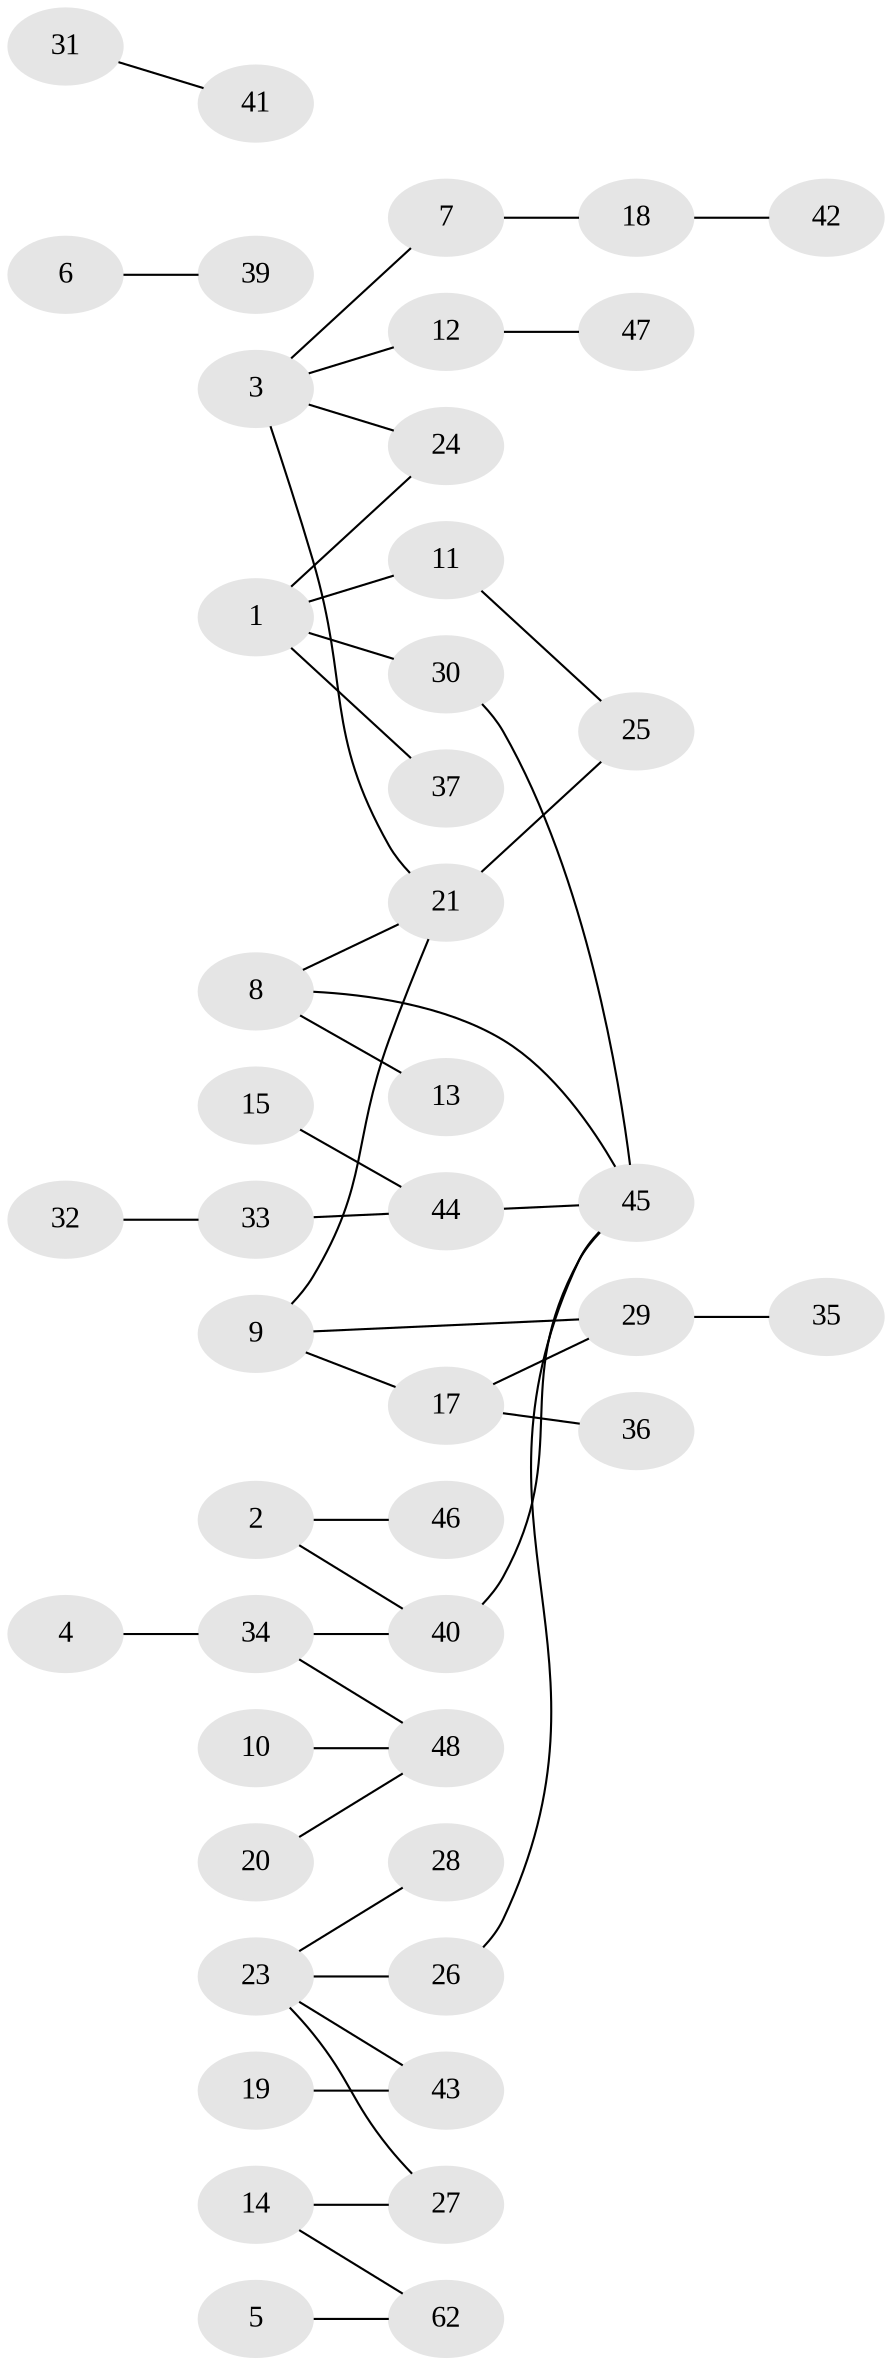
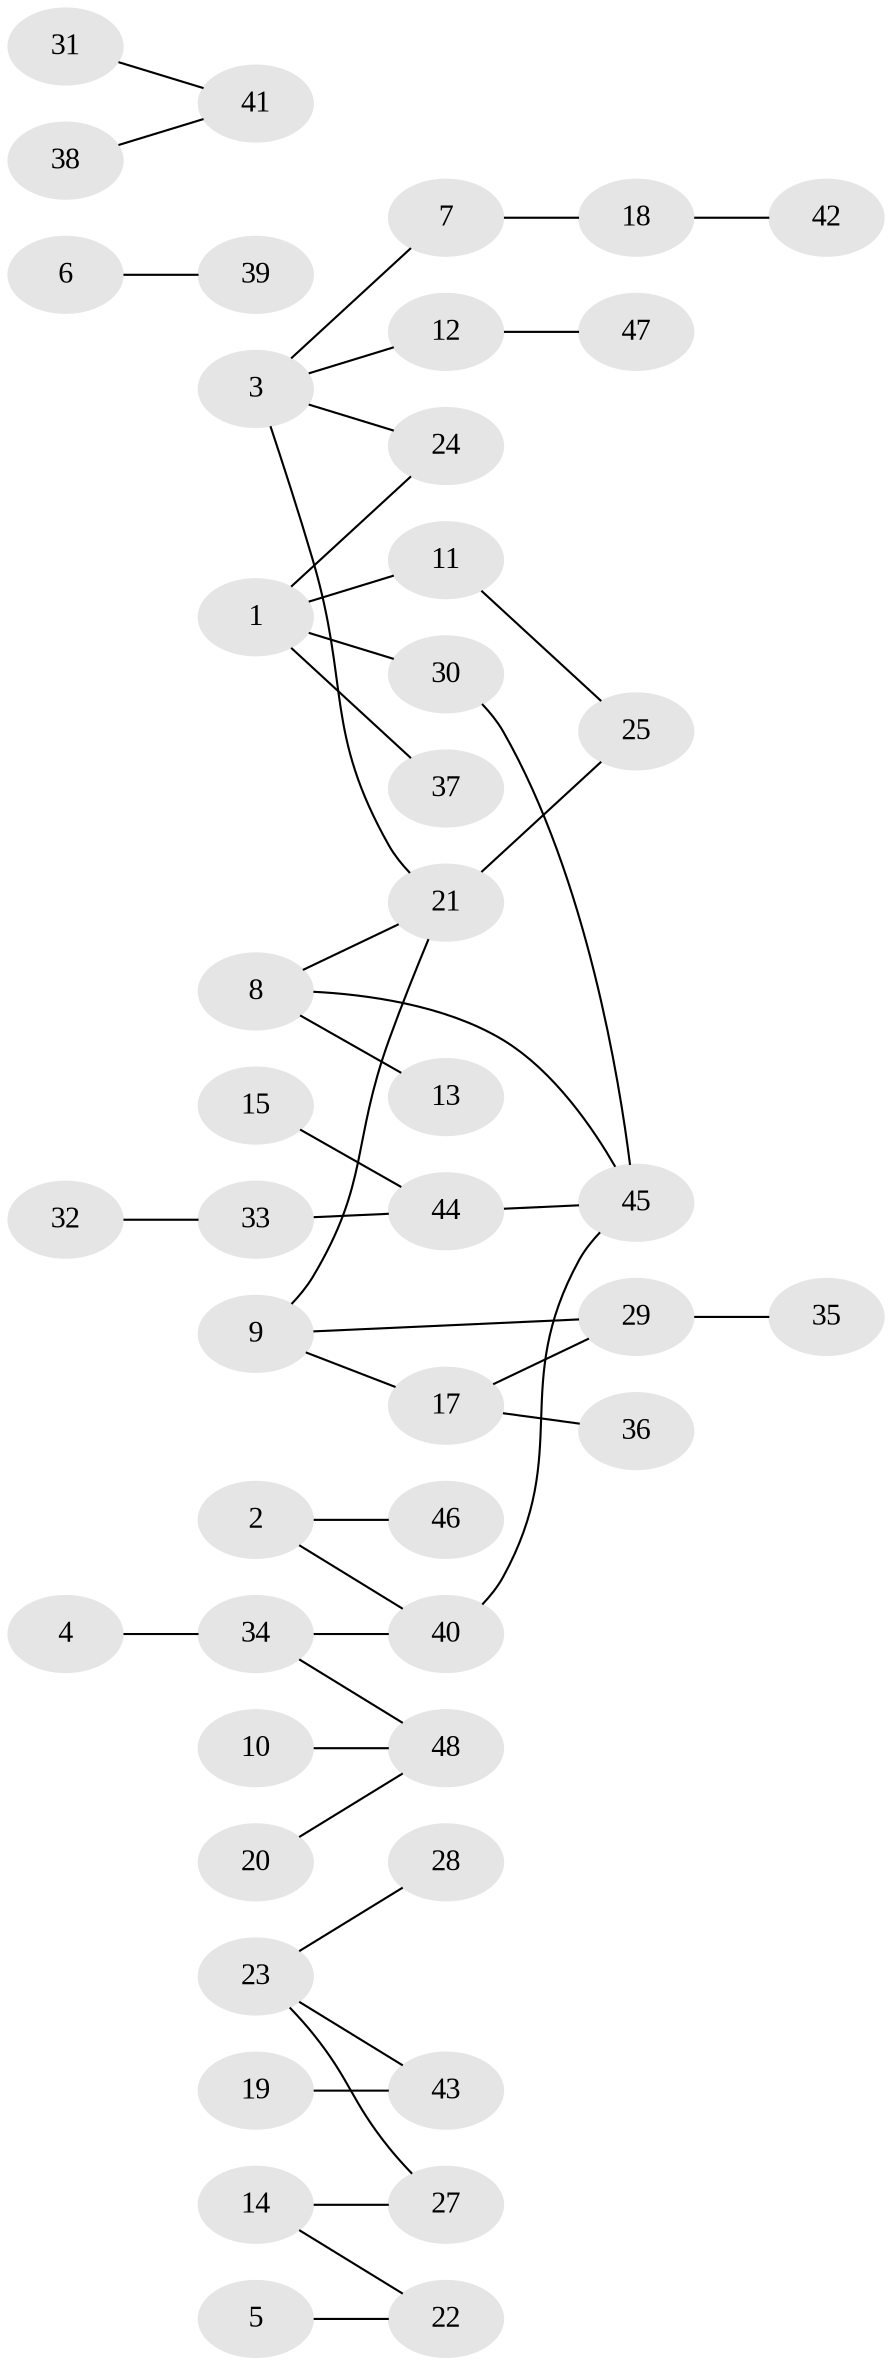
node "38": added
node "26": removed
node "62": label "62" -> "22"
